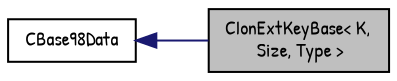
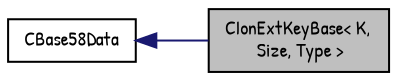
node "CBase98Data": label "CBase98Data" -> "CBase58Data"
